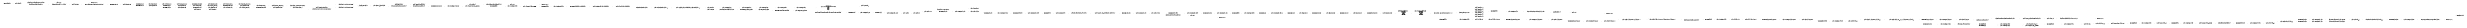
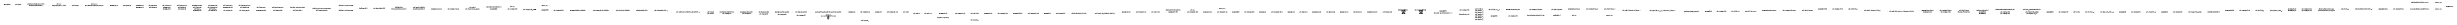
node "(<operator>.subtraction,p - buf)": removed
